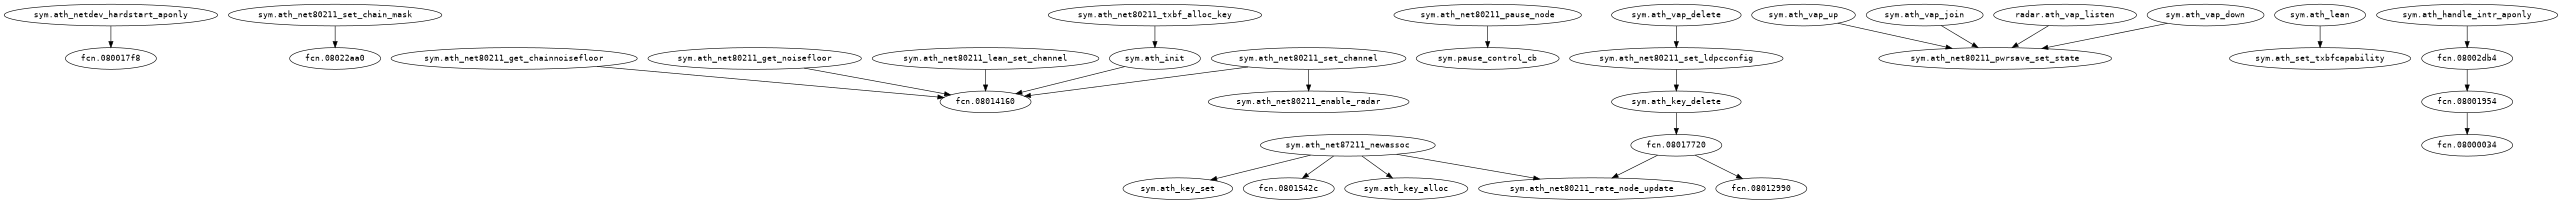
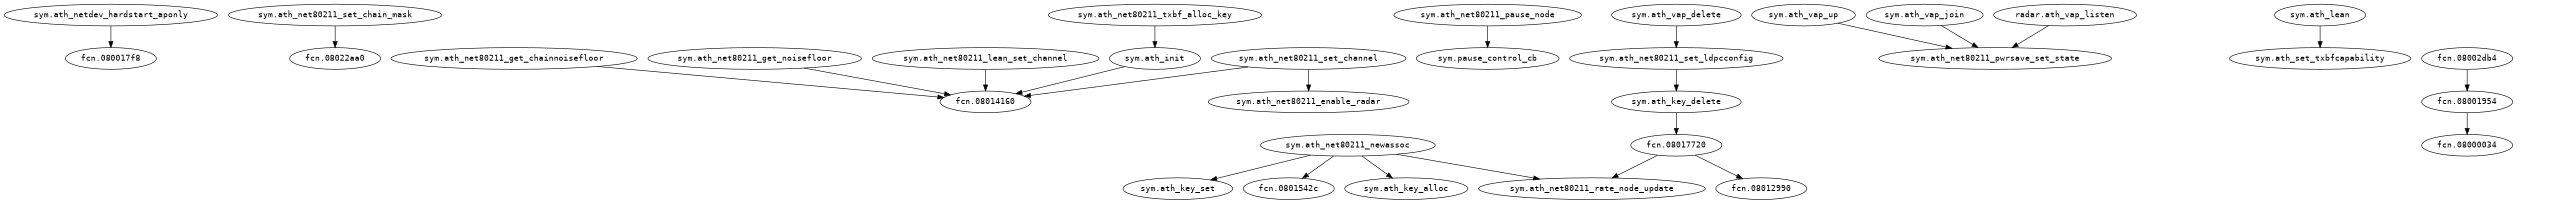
node "sym.ath_vap_down": removed
node "sym.ath_handle_intr_aponly": removed
node "sym.ath_net87211_newassoc": label "sym.ath_net87211_newassoc" -> "sym.ath_net80211_newassoc"
